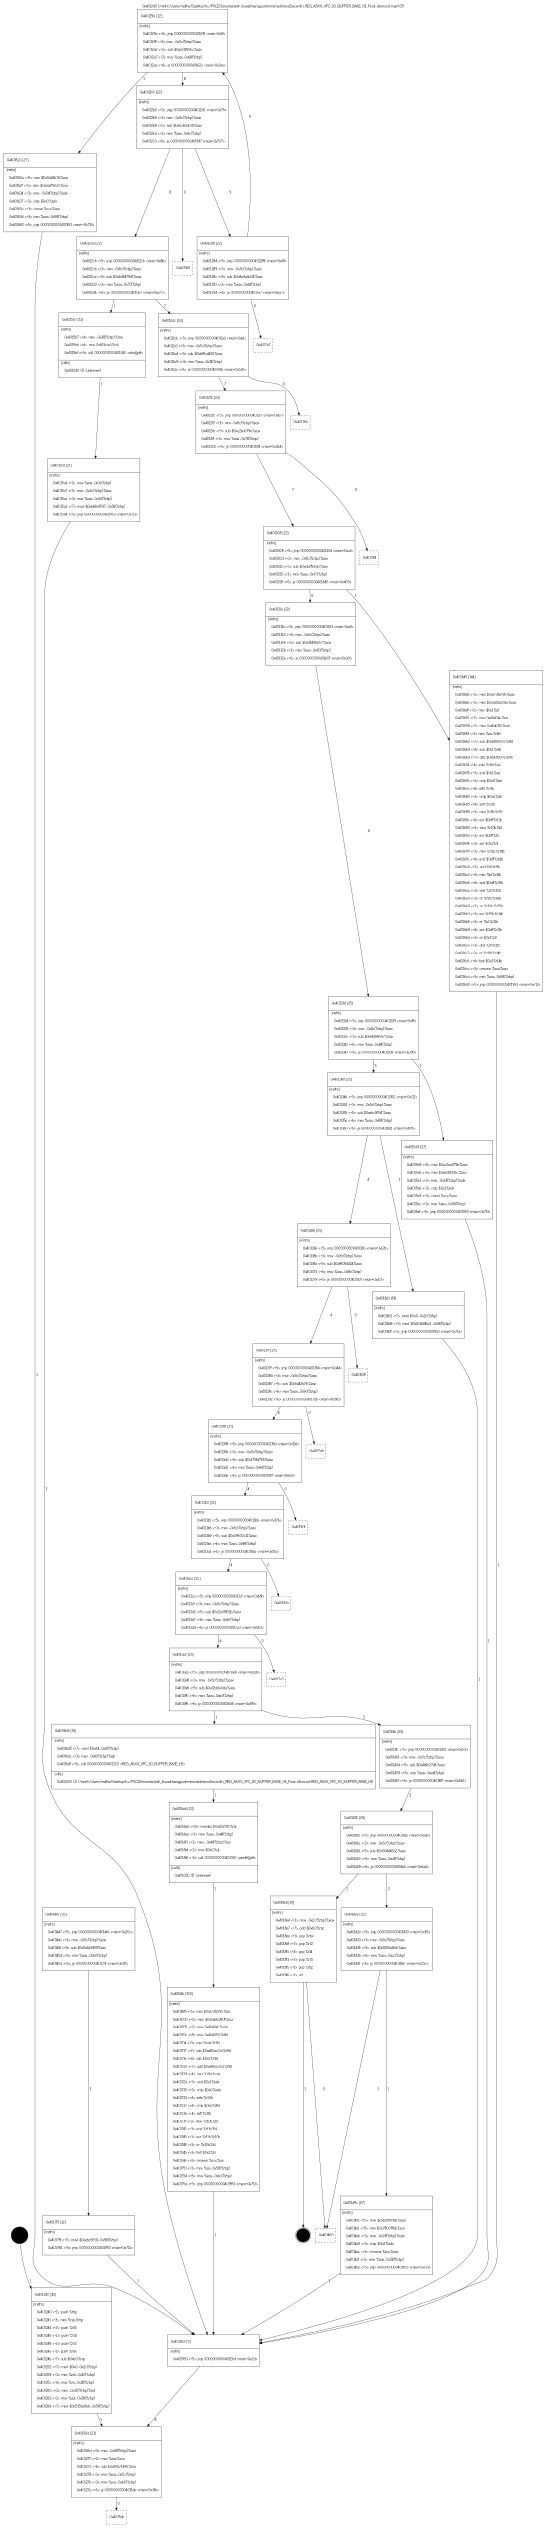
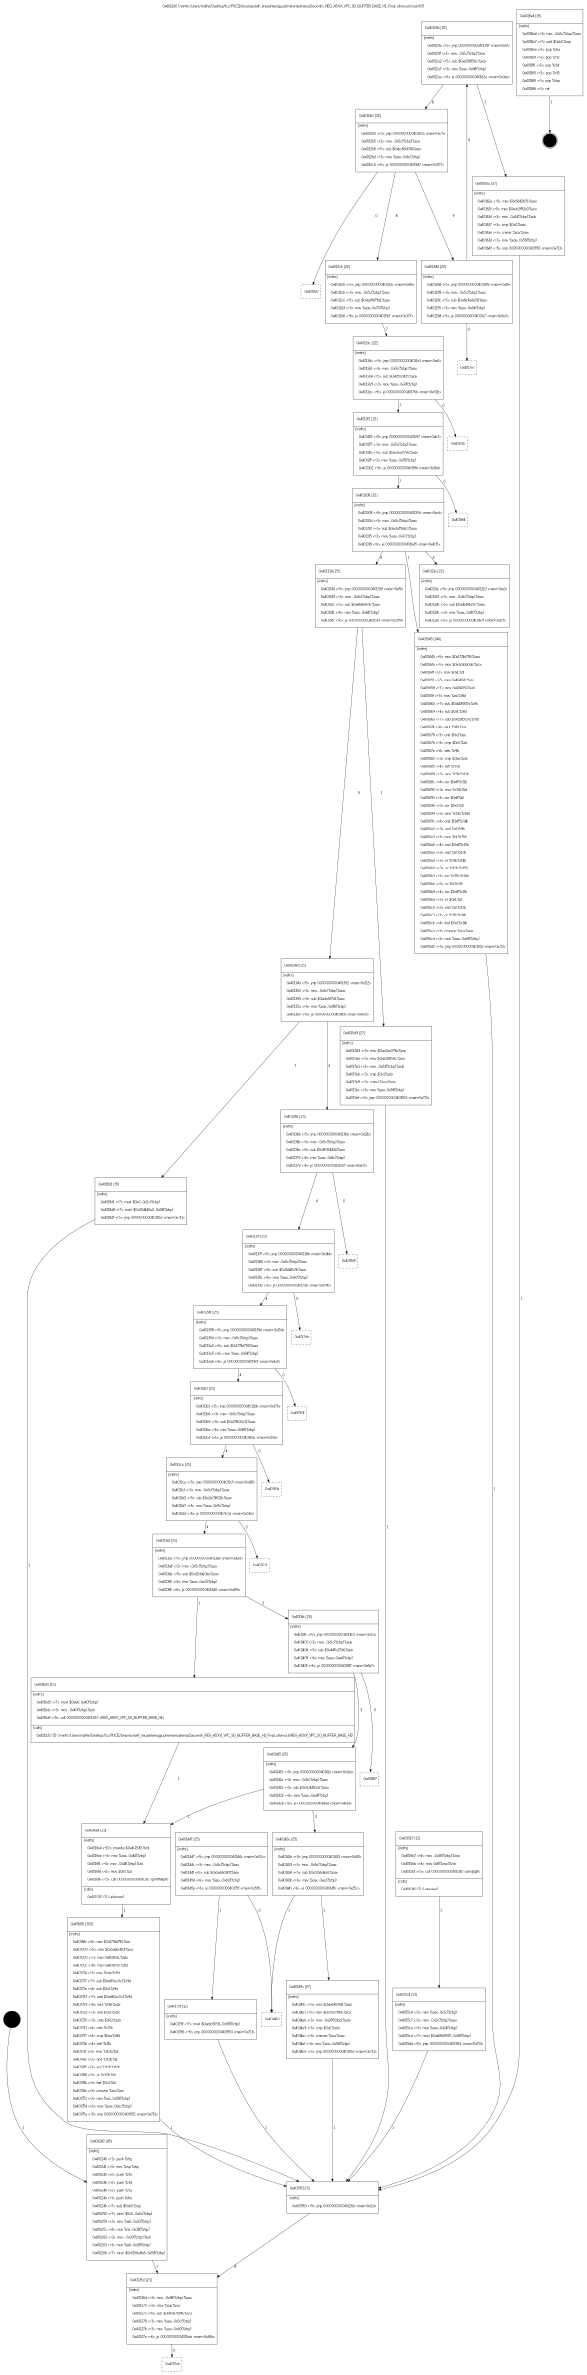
edge "0x4012c6 [22]" -> "0x4015b7 [13]": removed, label "1"
edge "0x40131e [22]" -> "0x401334 [25]": now "0x401308 [22]" -> "0x401334 [25]"
node "0x4018f7": added
edge "0x401415 [25]" -> "0x4018e4 [19]": now "0x401415 [25]" -> "0x4016e4 [23]"
edge "0x4018e4 [19]" -> "0x401460": now "0x401447 [25]" -> "0x401460"
